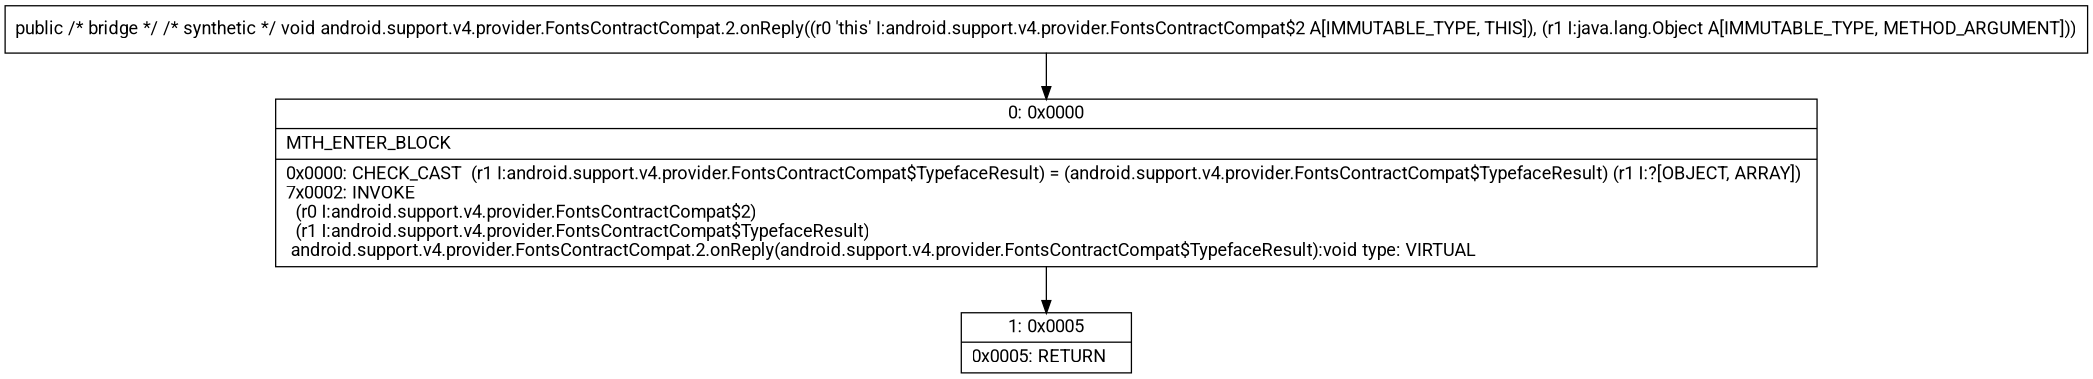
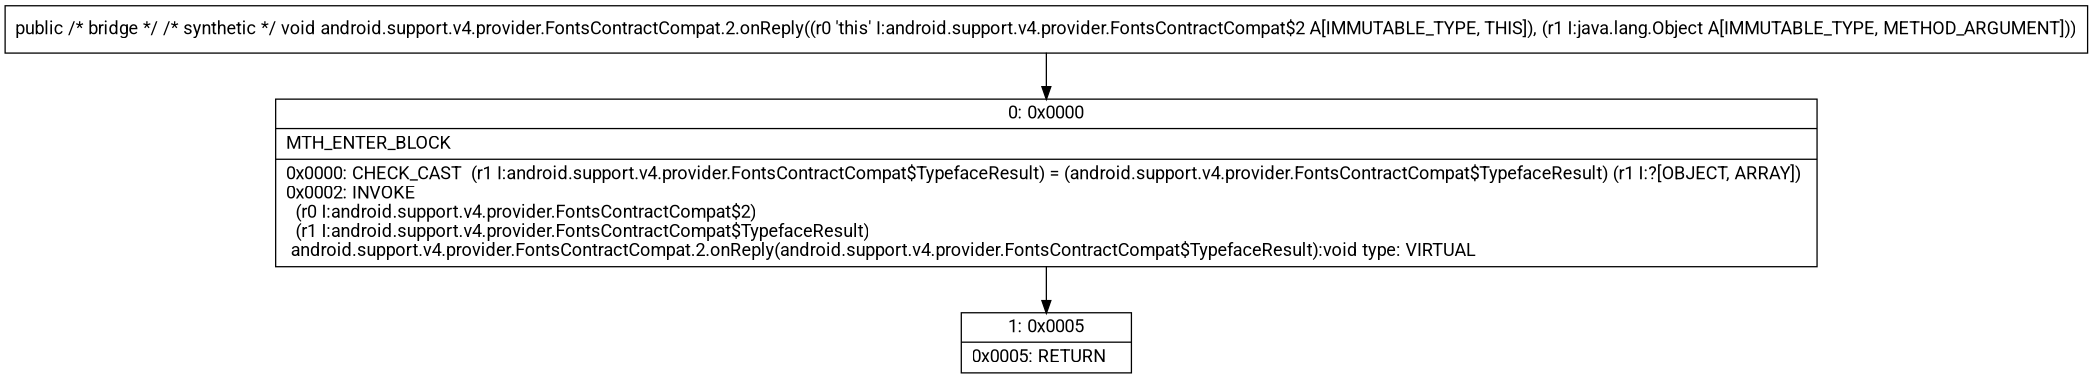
node "0: 0x0000": text "7x0002: INVOKE" -> "0x0002: INVOKE"
